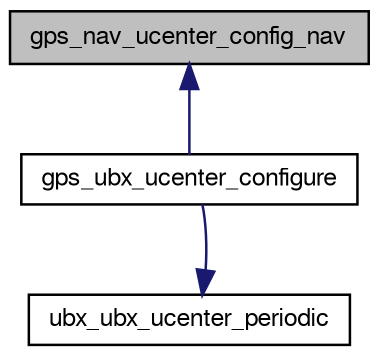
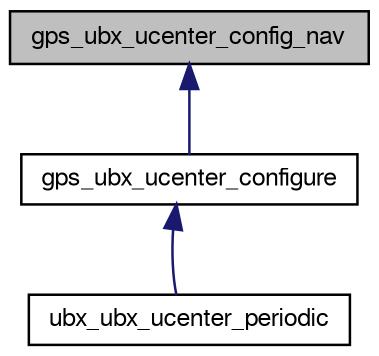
node "gps_nav_ucenter_config_nav": label "gps_nav_ucenter_config_nav" -> "gps_ubx_ucenter_config_nav"
edge "gps_ubx_ucenter_configure" -> "ubx_ubx_ucenter_periodic": reversed
